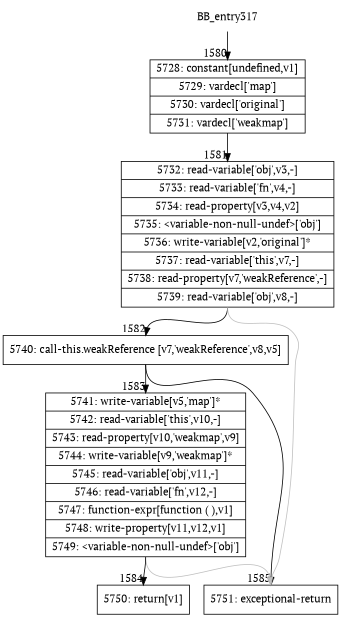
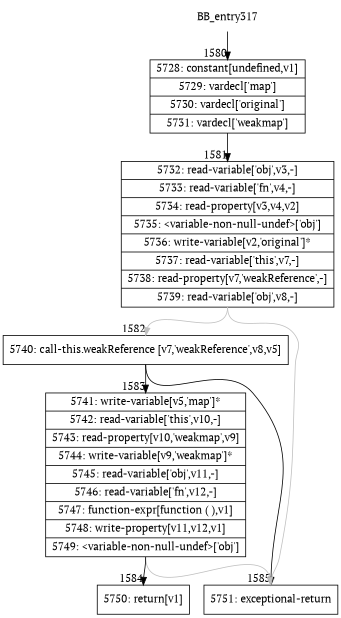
edge "5732: read-variable['obj',v3,-]" -> "5740: call-this.weakReference [v7,'weakReference',v8,v5]": color black -> gray
